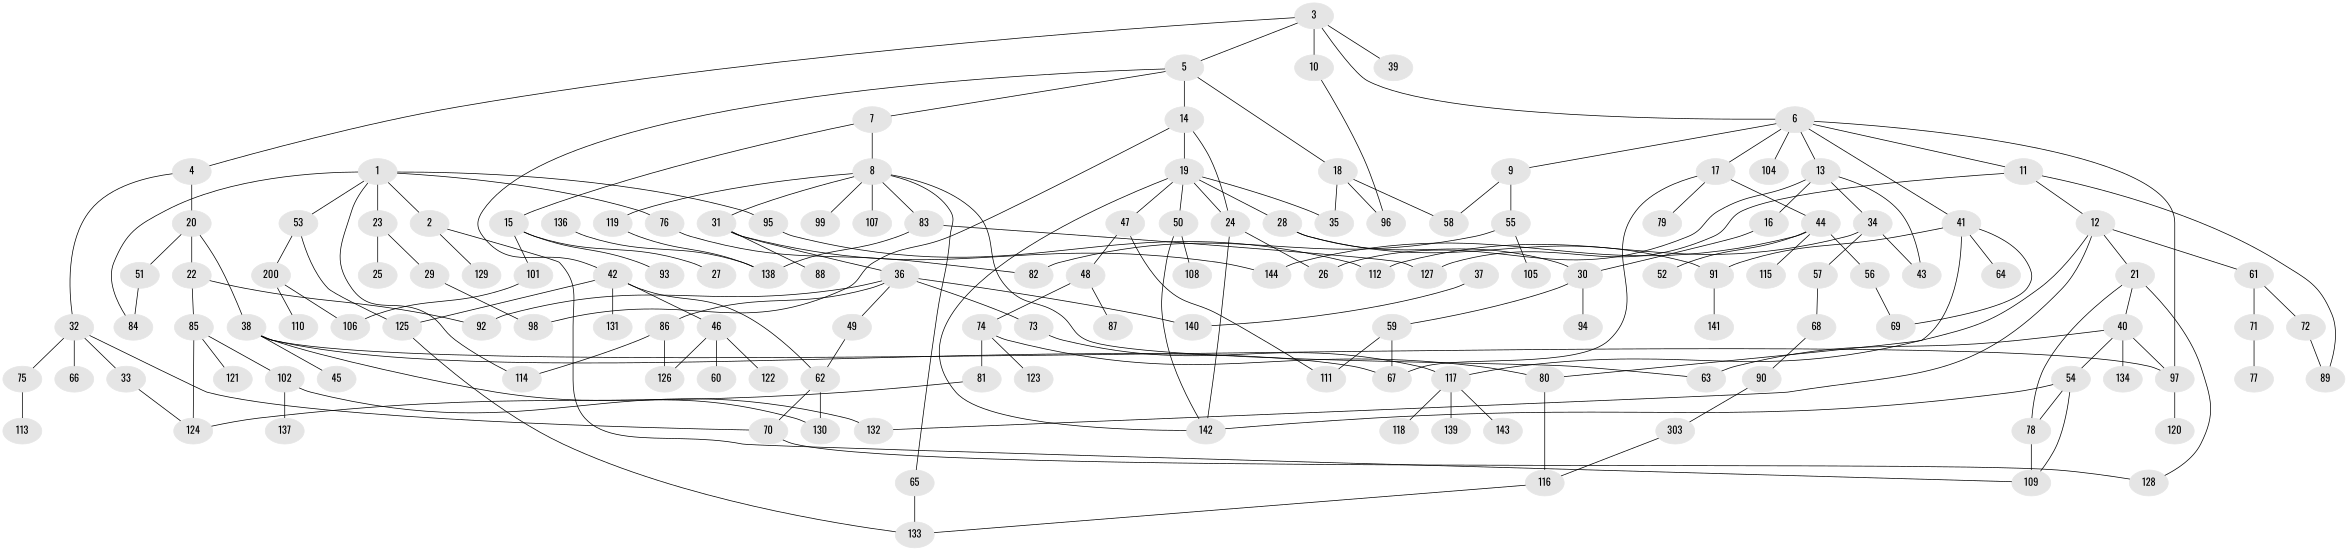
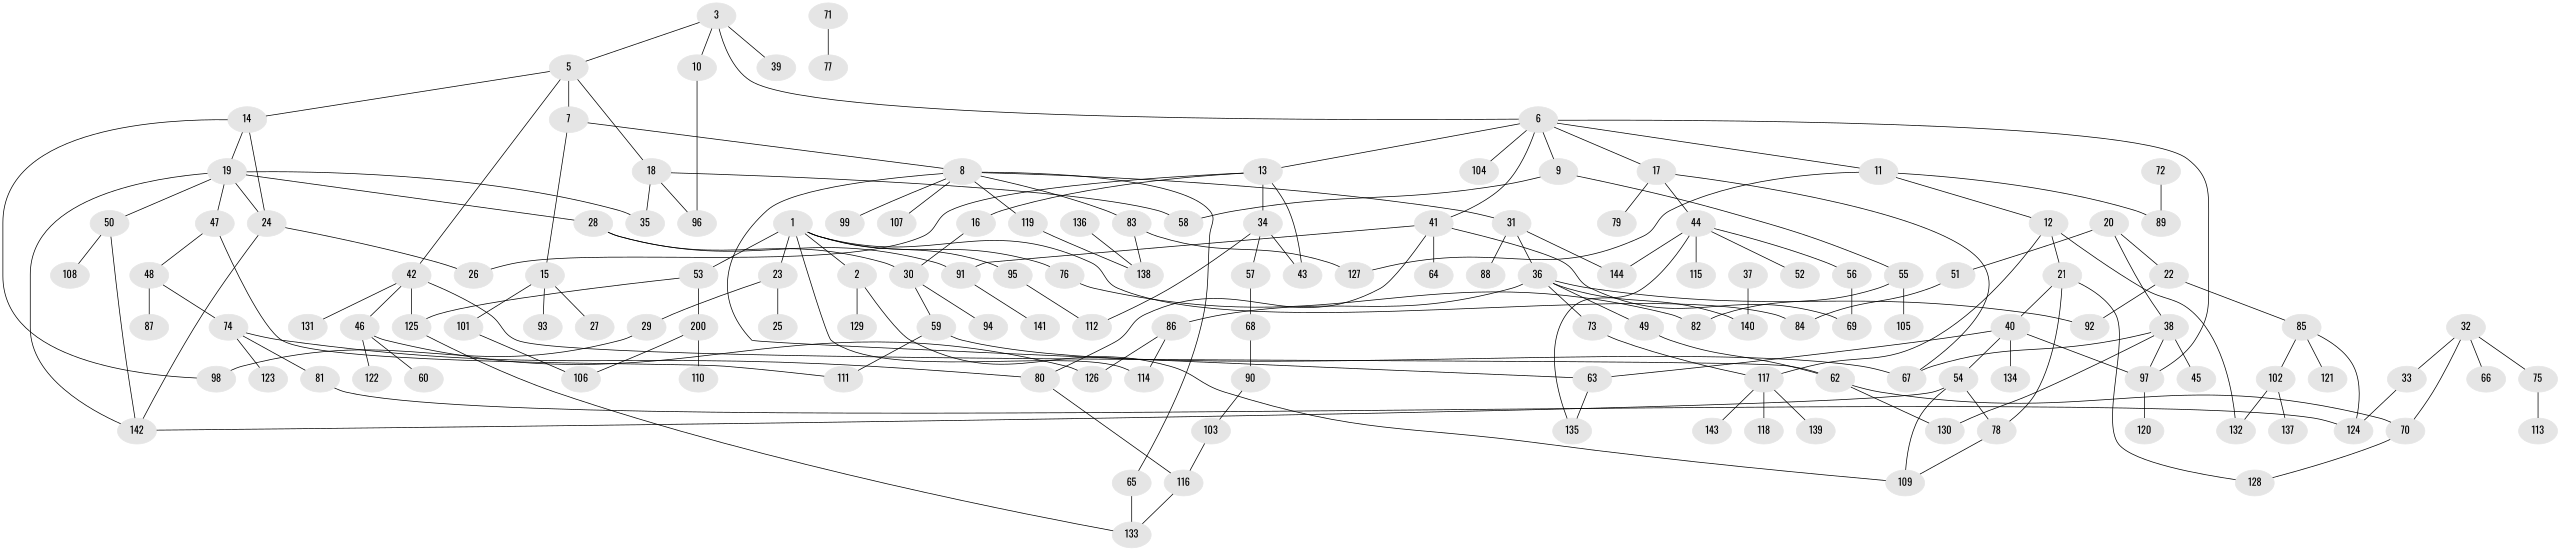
node "4": removed
node "61": removed
node "135": added
node "303": label "303" -> "103"
